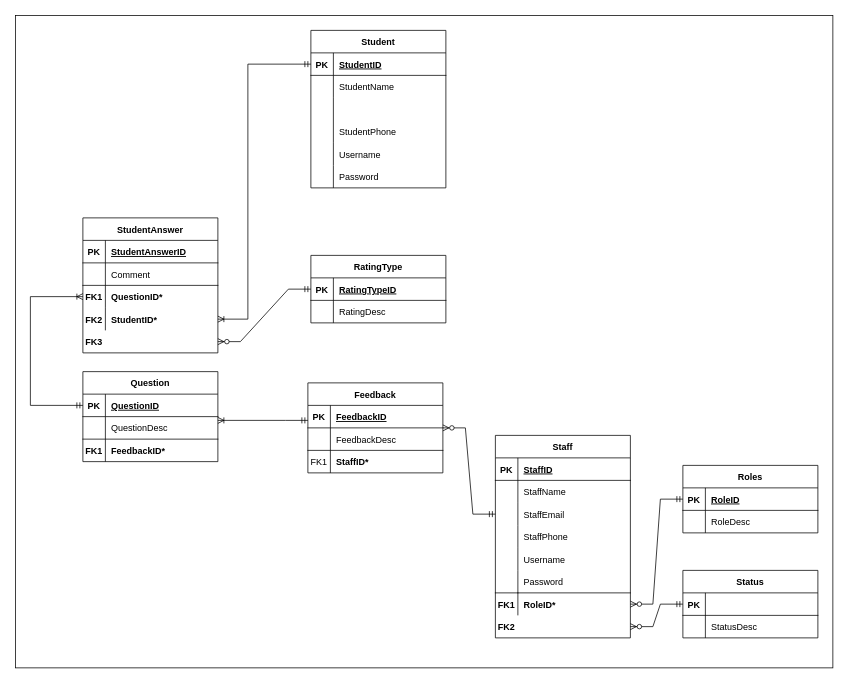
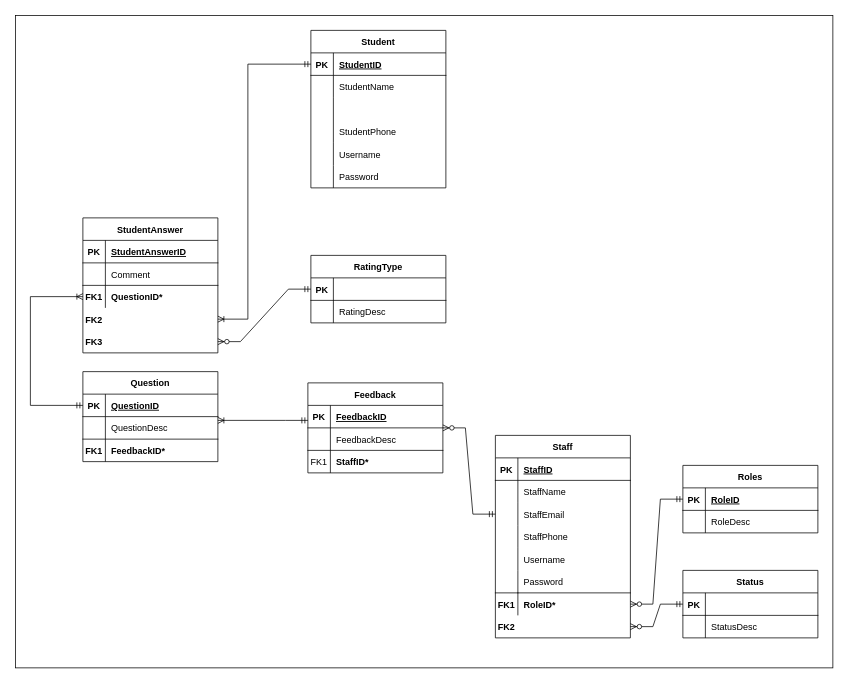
node "RatingTypeID": removed
node "StudentID*": removed
